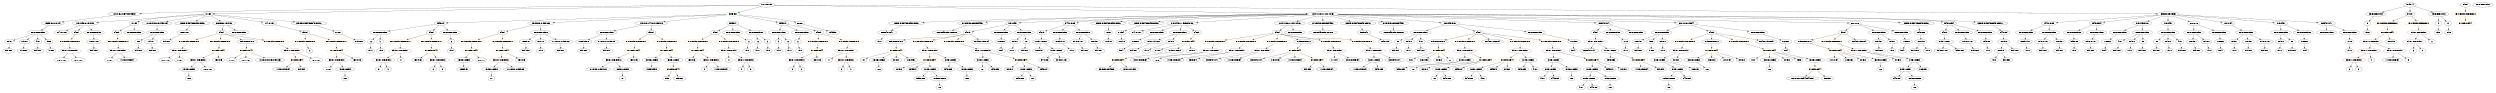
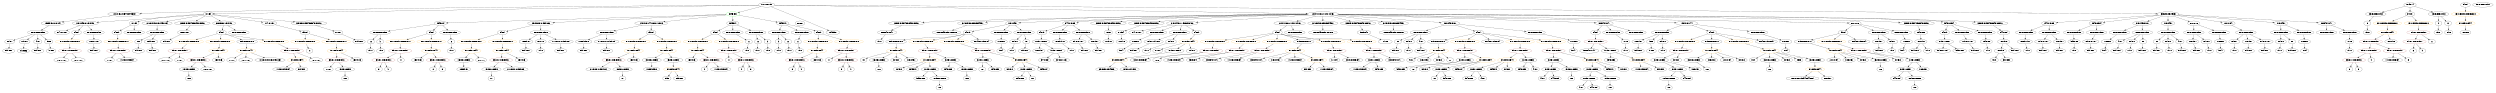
edge "SafeMath" -> "Enter": now "SafeMath" -> "safeDiv"
node "withdrawAll_txorigin10": label "withdrawAll_txorigin10" -> "withdrawAll_newOwner10"
node "approveAndCall": label "approveAndCall" -> "withdrawAll"
edge "Enter" -> "solidity": now "SourceUnit" -> "solidity"
node "revert": added
node "_from": label "_from" -> "_address"
node "safeAdd8": label "safeAdd8" -> "uint8"
node "uint251": label "uint251" -> "uint256"
